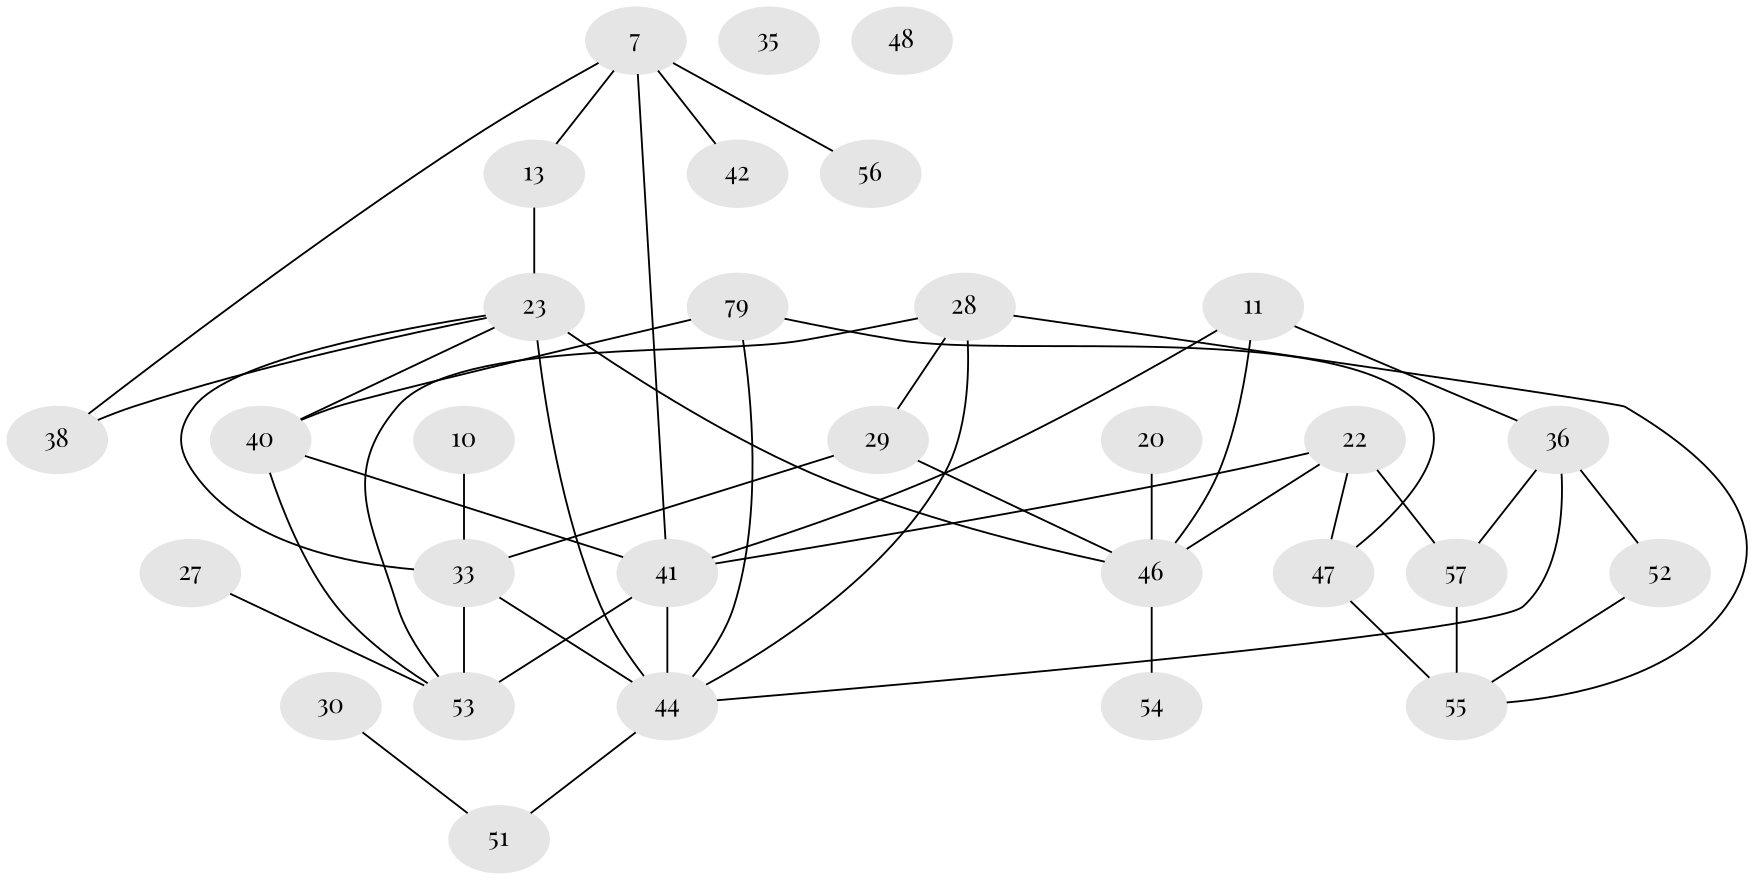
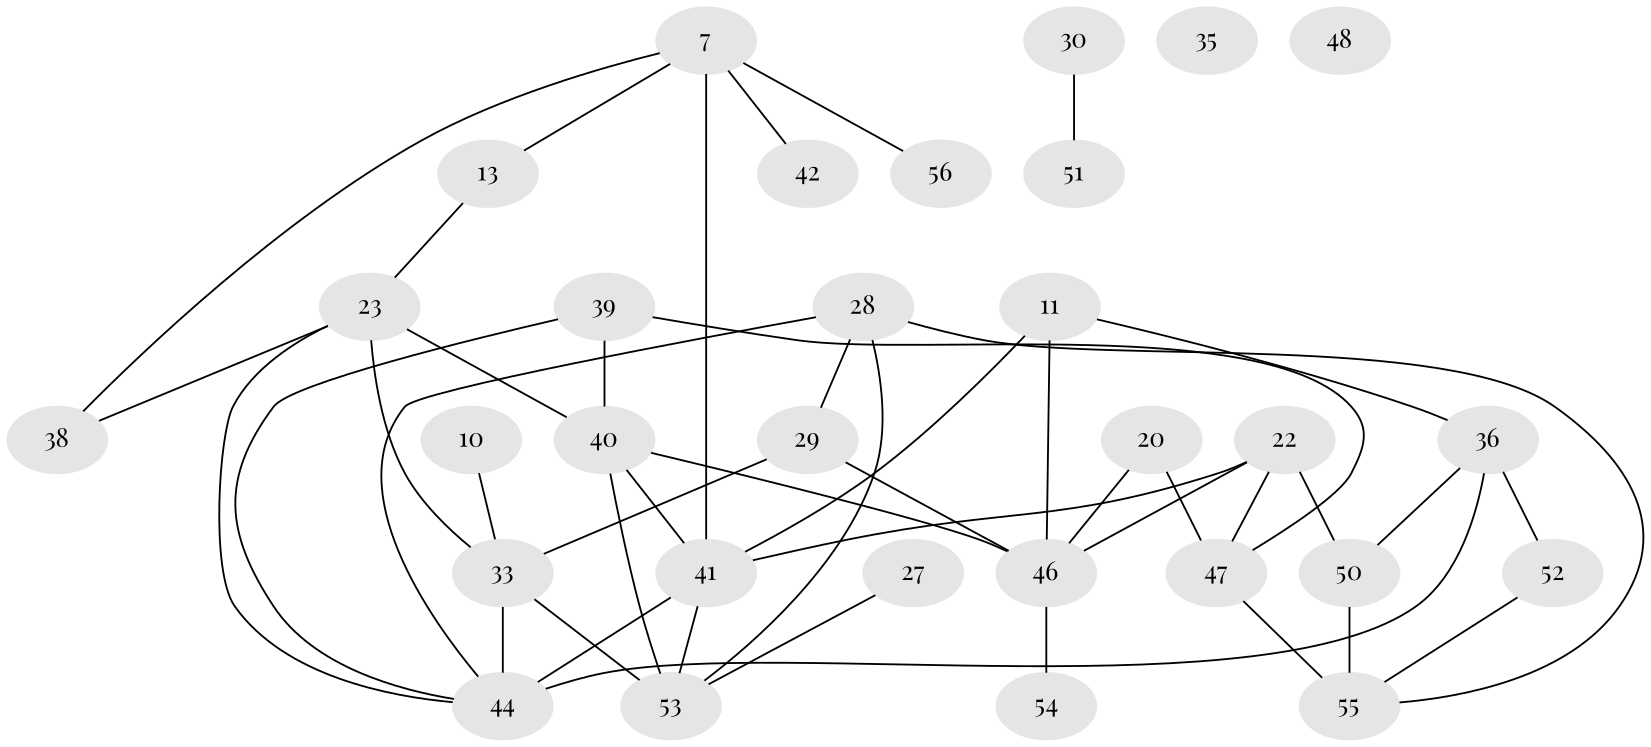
node "79": label "79" -> "39"
edge "23" -- "46": now "40" -- "46"
edge "20" -- "47": added
node "57": label "57" -> "50"
edge "44" -- "51": removed
